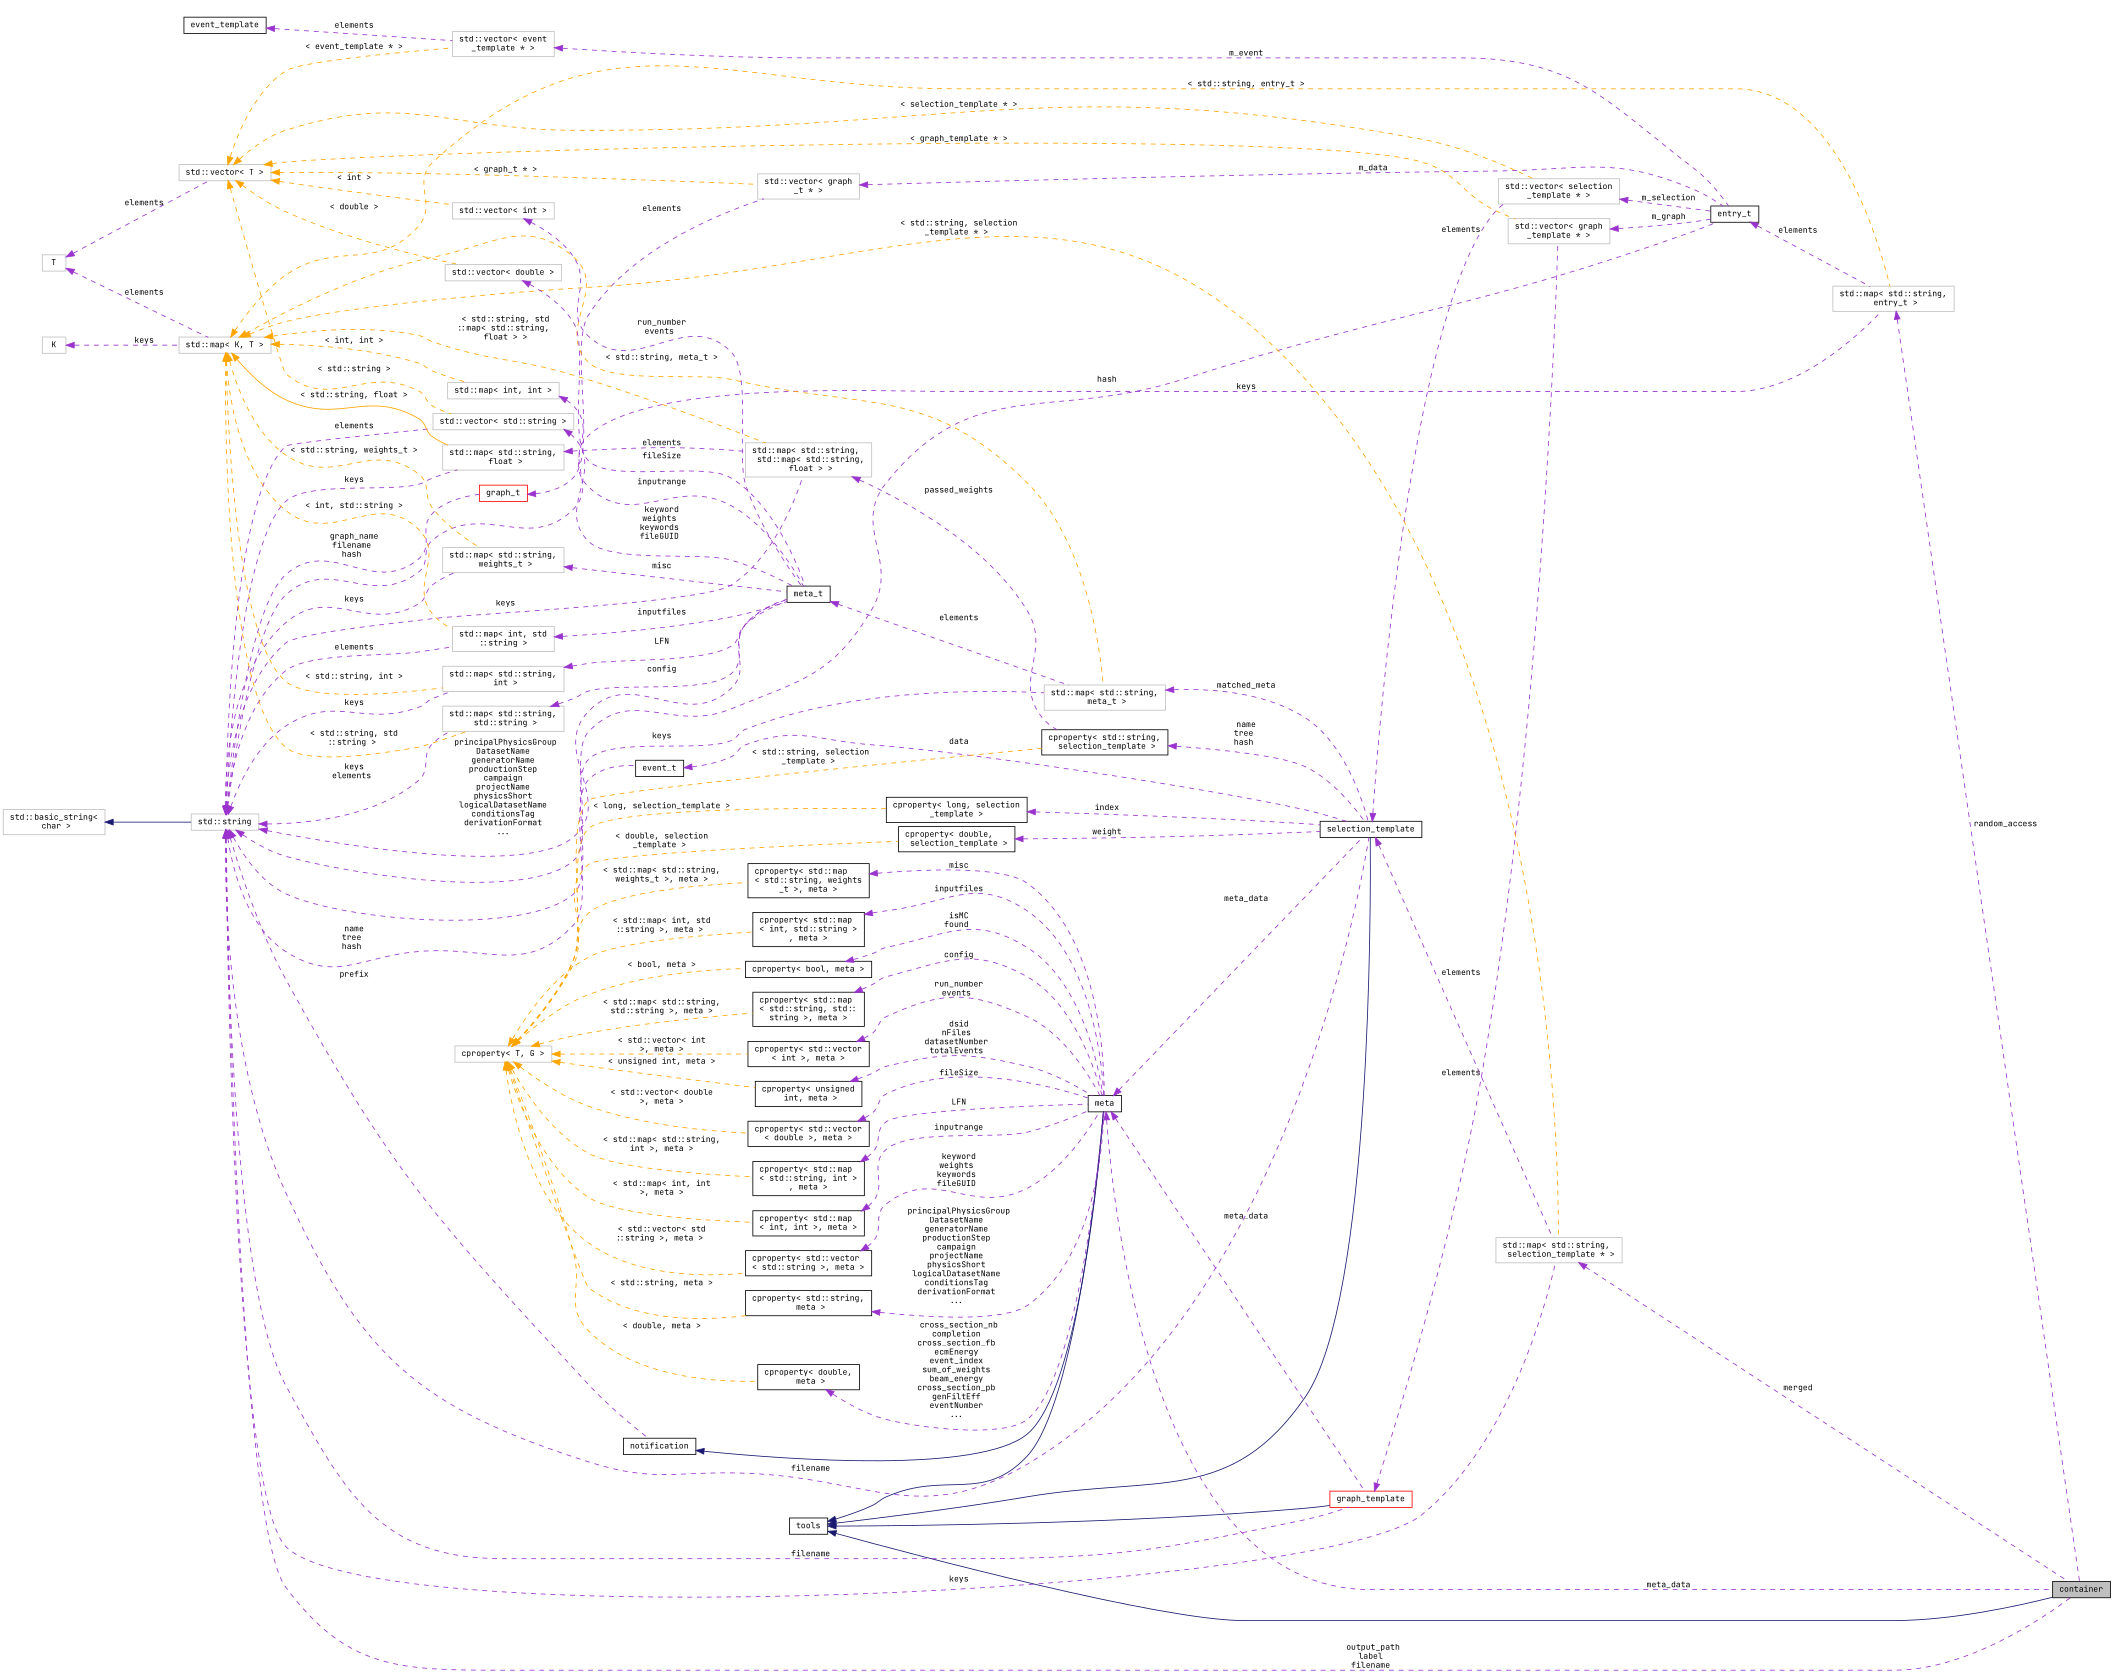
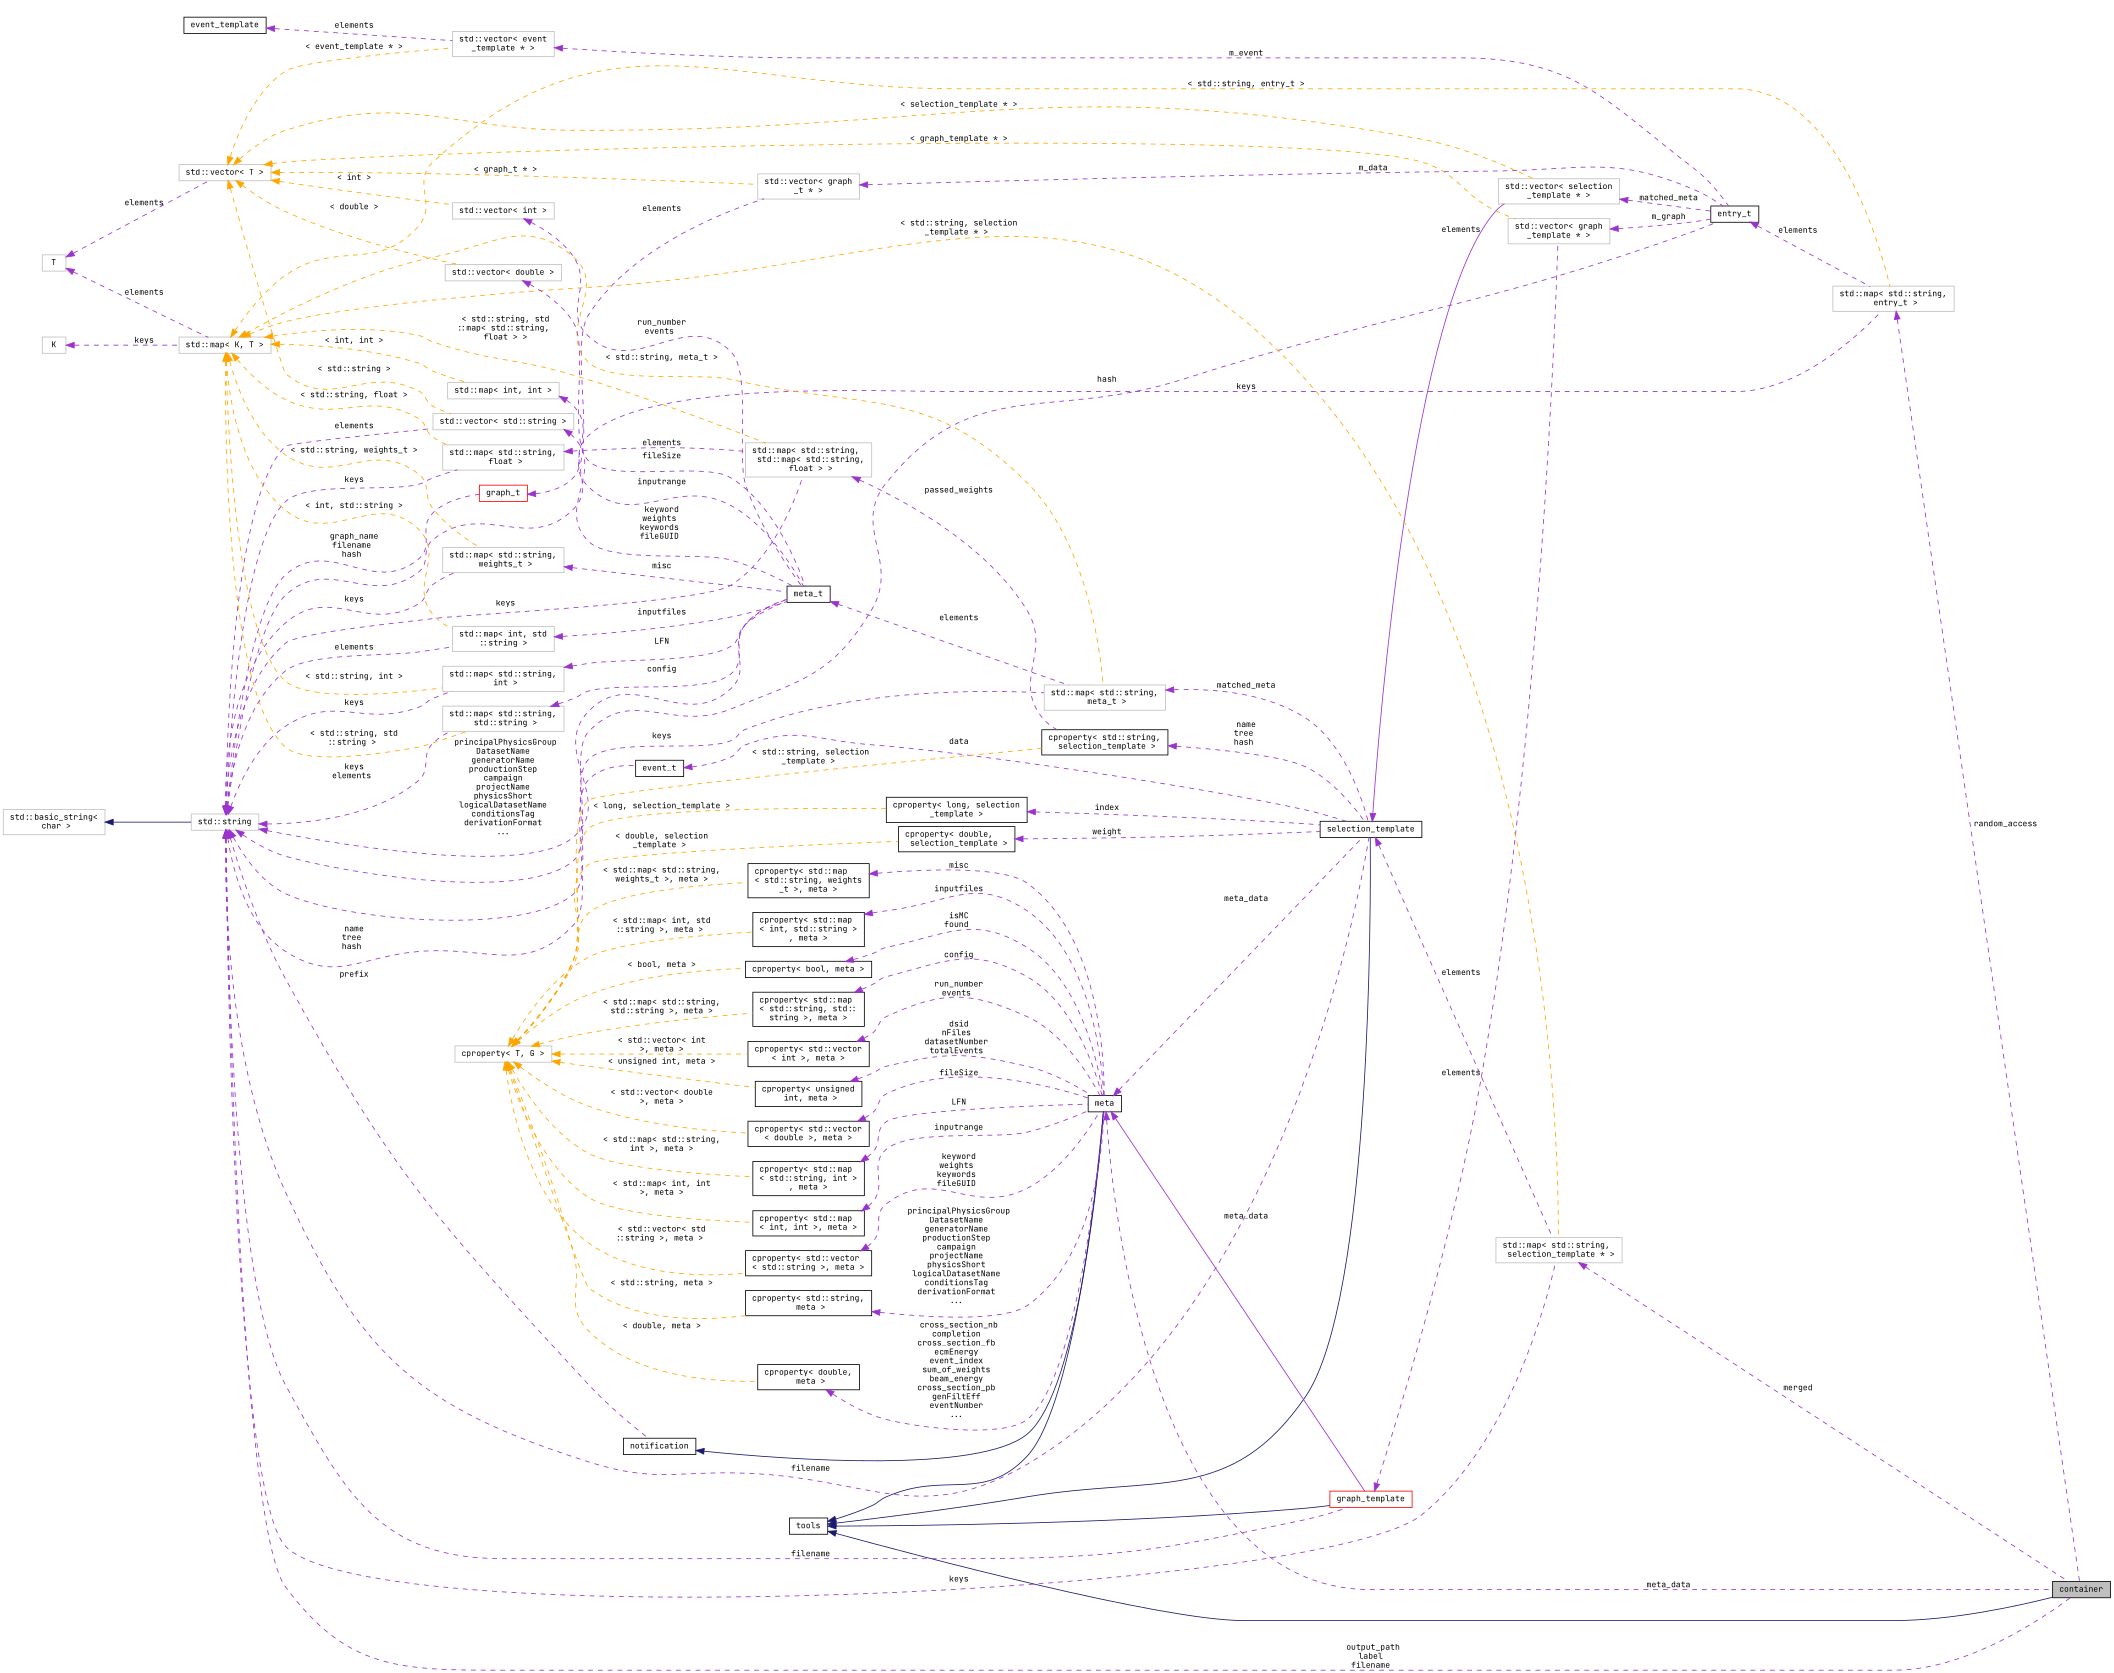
edge "entry_t" -> "std::vector< selection _template * >": label " m_selection" -> " matched_meta"
edge "std::map< std::string, float >" -> "std::map< K, T >": style solid -> dashed
edge "std::vector< selection _template * >" -> "selection_template": style dashed -> solid
edge "graph_template" -> "meta": style dashed -> solid
